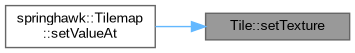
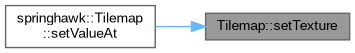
node "Tile::setTexture": label "Tile::setTexture" -> "Tilemap::setTexture"
